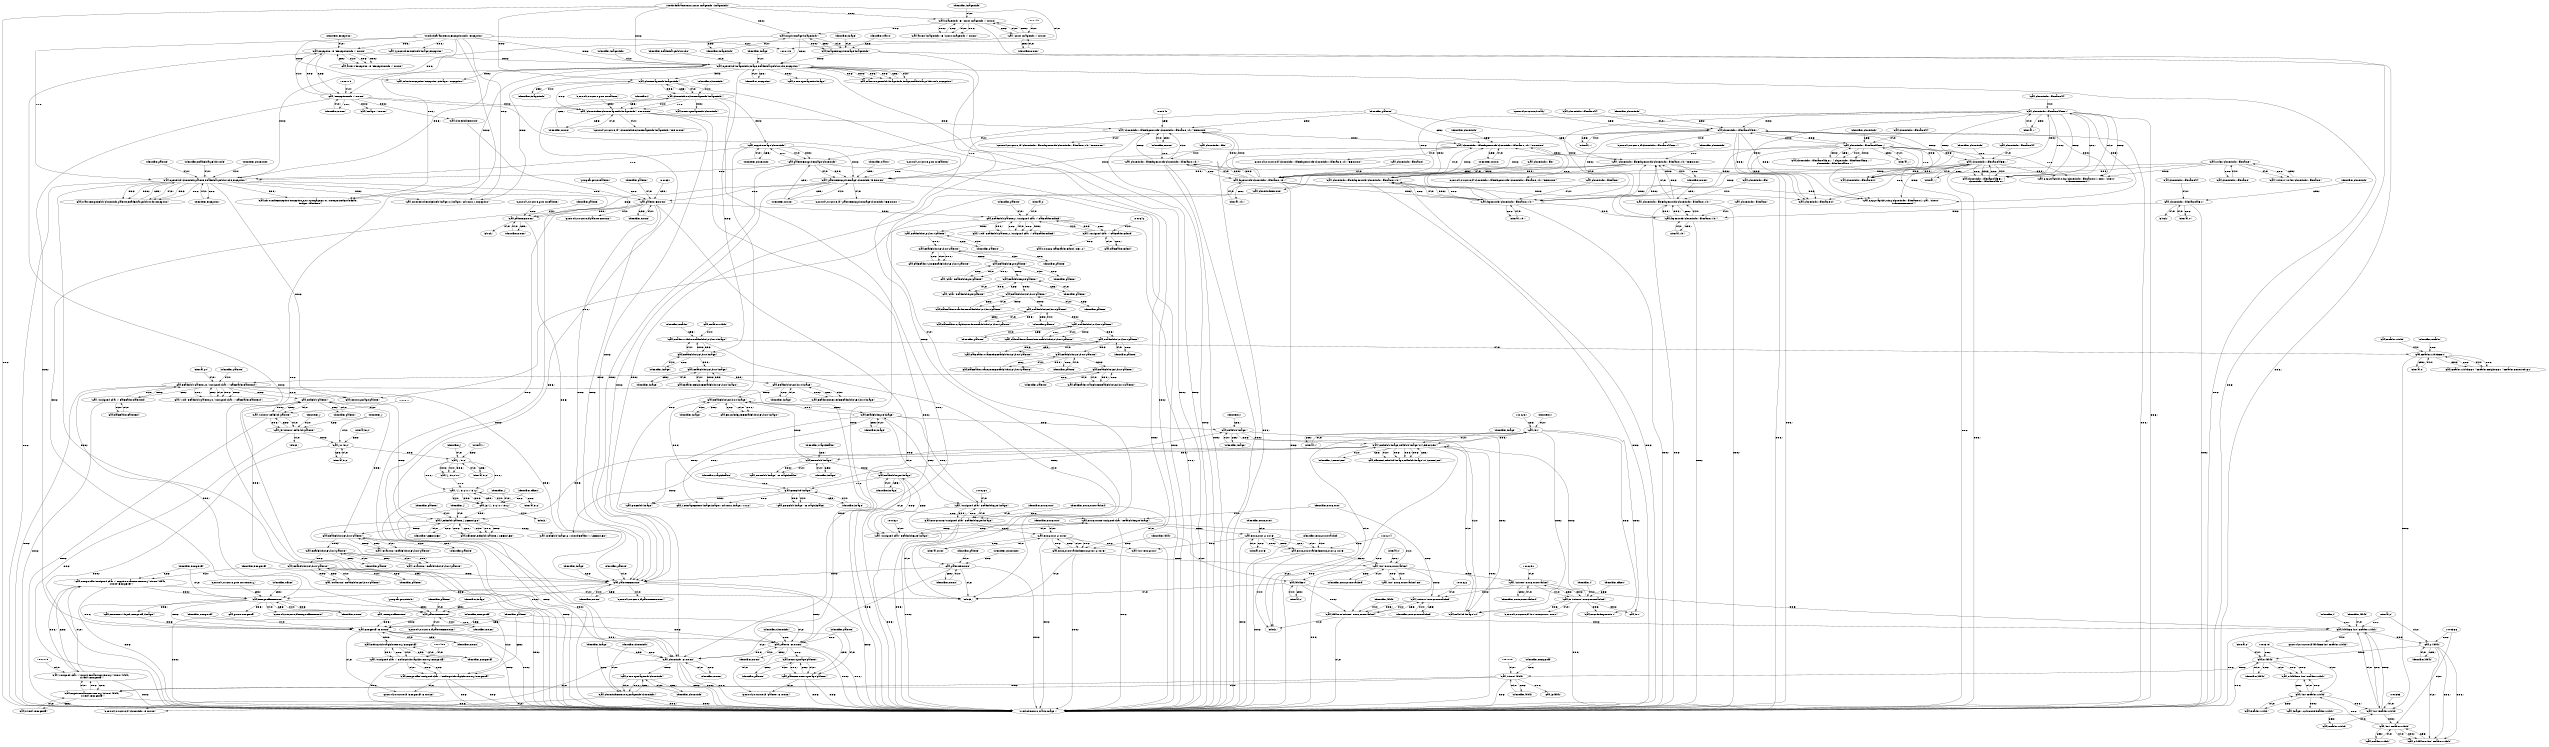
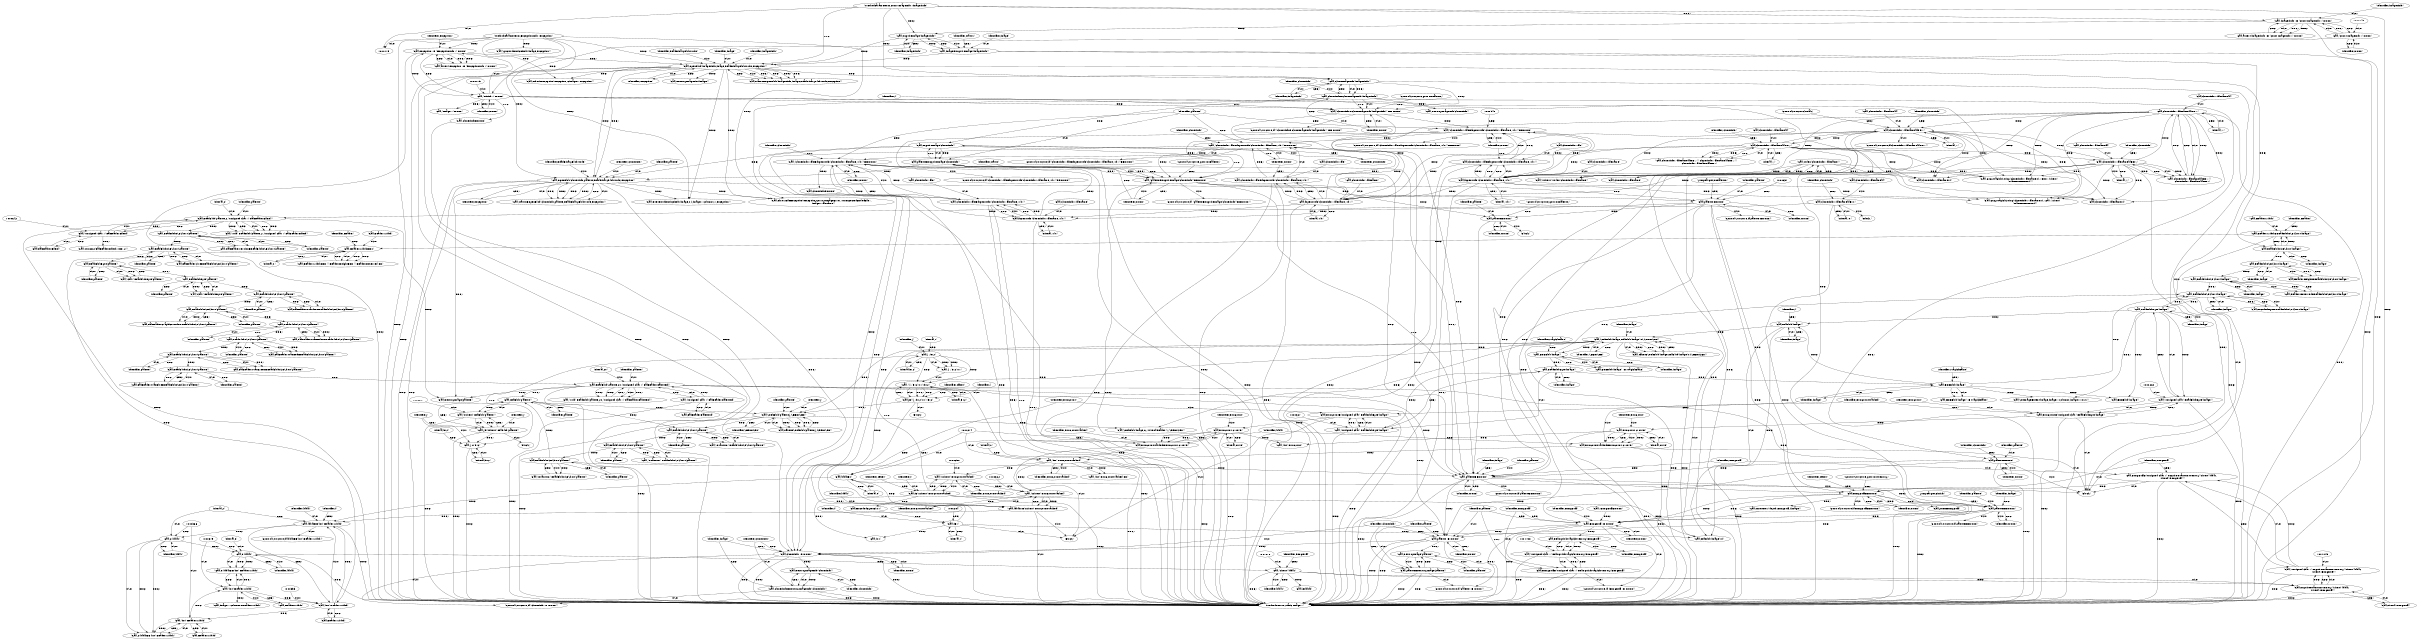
node "(Call,(ExceptionInfo *) NULL)": label "(Call,(ExceptionInfo *) NULL)" -> "(Call,(Finish *) NULL)"
node "(Call,PalHeader.Version=ReadBlobLSBShort(palette))": added
edge "(Call,Header.Width=ReadBlobLSBShort(image))" -> "(Call,Header.Width==0)": label "AST: " -> "DDG: "
edge "(Call,(ssize_t) TellBlob(palette))" -> "(Call,TellBlob(palette))": now "(Call,j=(ssize_t) TellBlob(palette))" -> "(Call,TellBlob(palette))"
edge "(Call,(unsigned char *) PalHeader.PaletteId)" -> "(Call,PalHeader.PaletteId)": label "AST: " -> "CFG: "
edge "(Call,j % 512)" -> "(Call,j / 512)": reversed
edge "(Call,(j / 512)+1)" -> "(Call,((j / 512)+1)*512)": label "DDG: " -> "AST: "
edge "(Call,i=1)" -> "(Call,EncodedByte-=i+1)": reversed
node "(ControlStructure,if((int) RunCount<0x80))": removed
